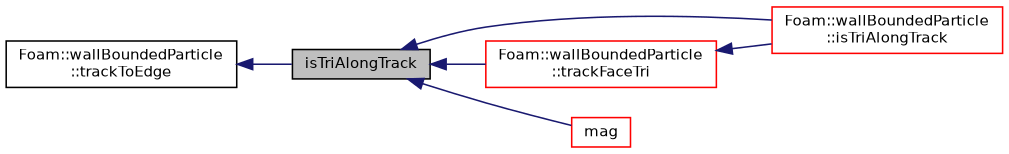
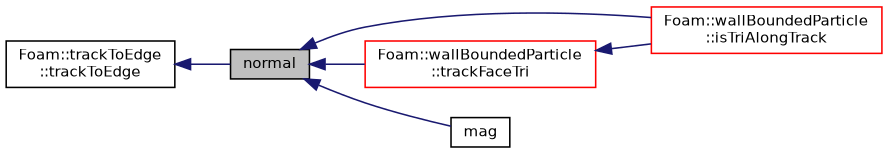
node "Foam::wallBoundedParticle ::trackToEdge": label "Foam::wallBoundedParticle ::trackToEdge" -> "Foam::trackToEdge ::trackToEdge"
node "isTriAlongTrack": label "isTriAlongTrack" -> "normal"
node "mag": color red -> black
